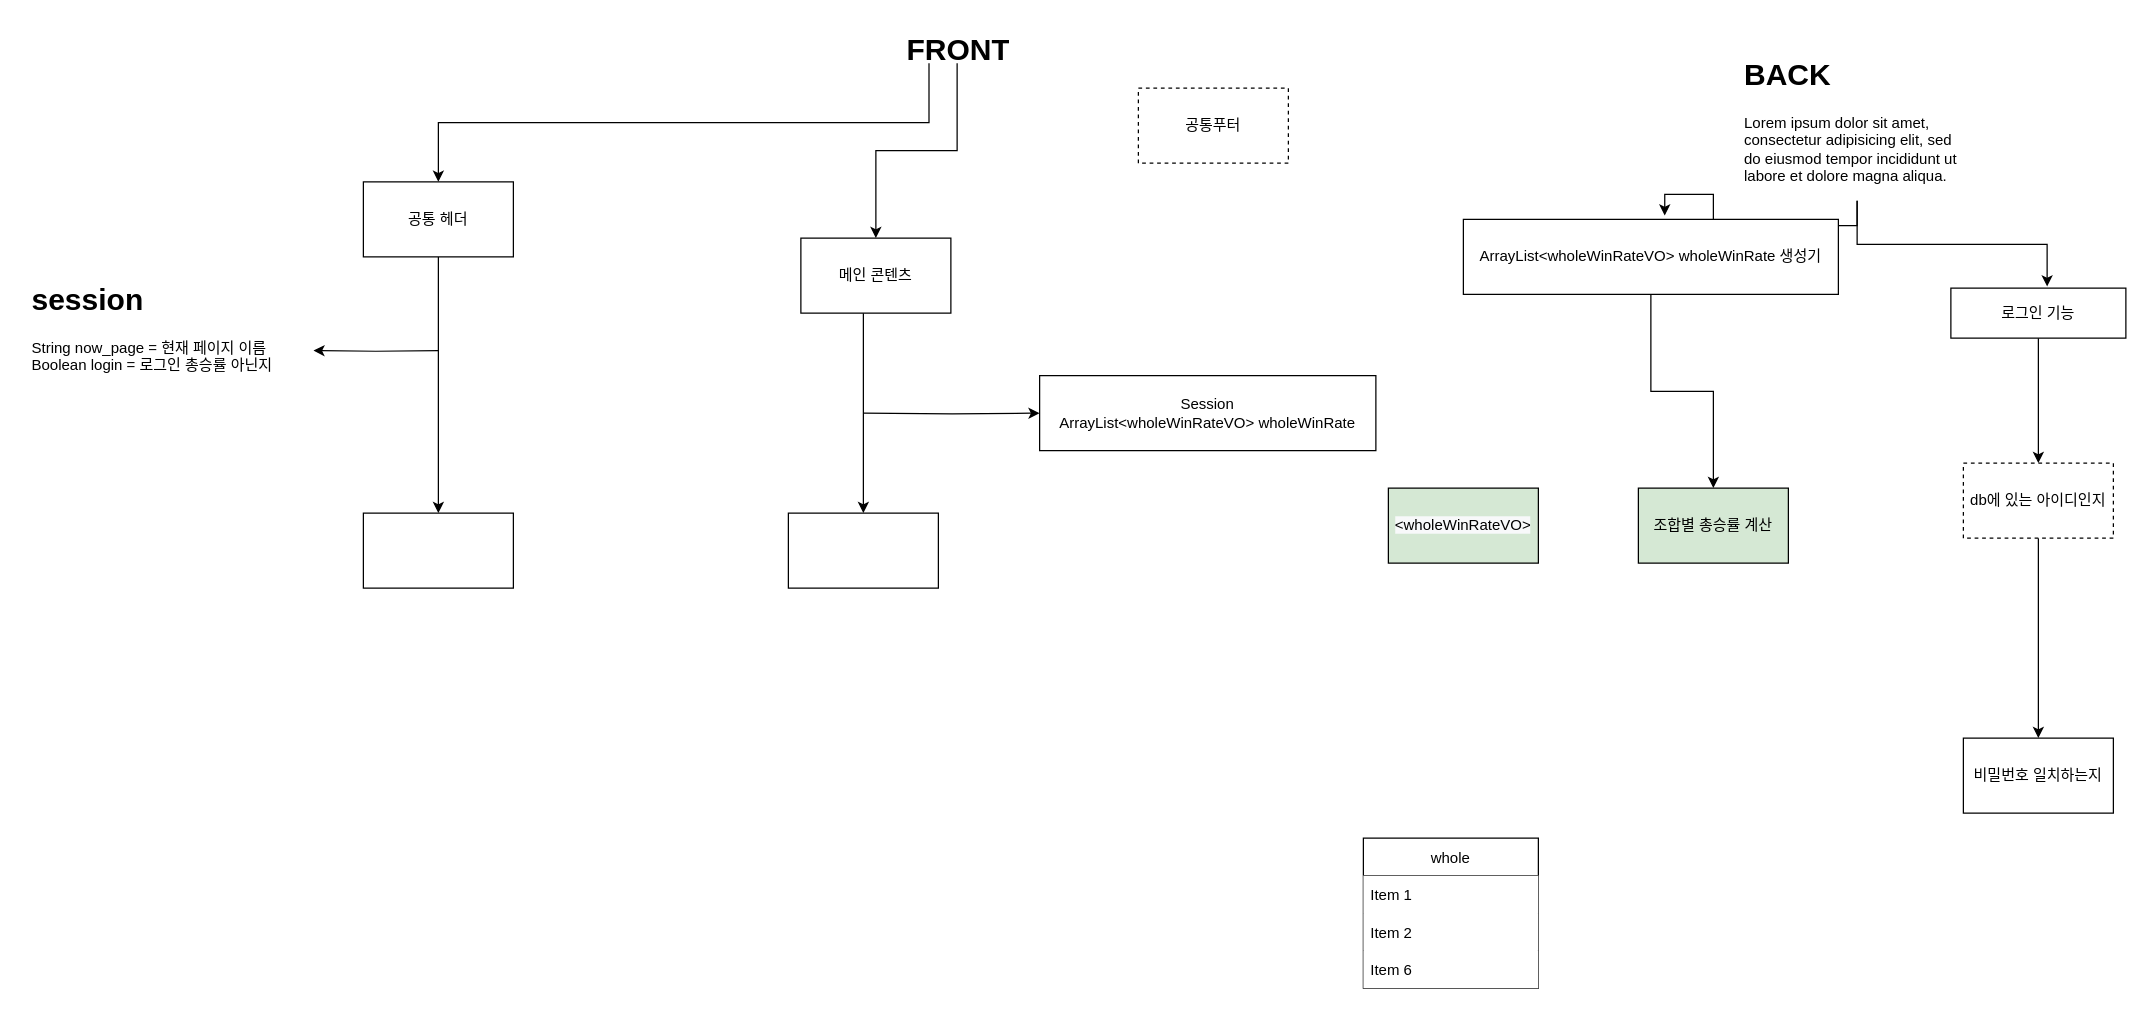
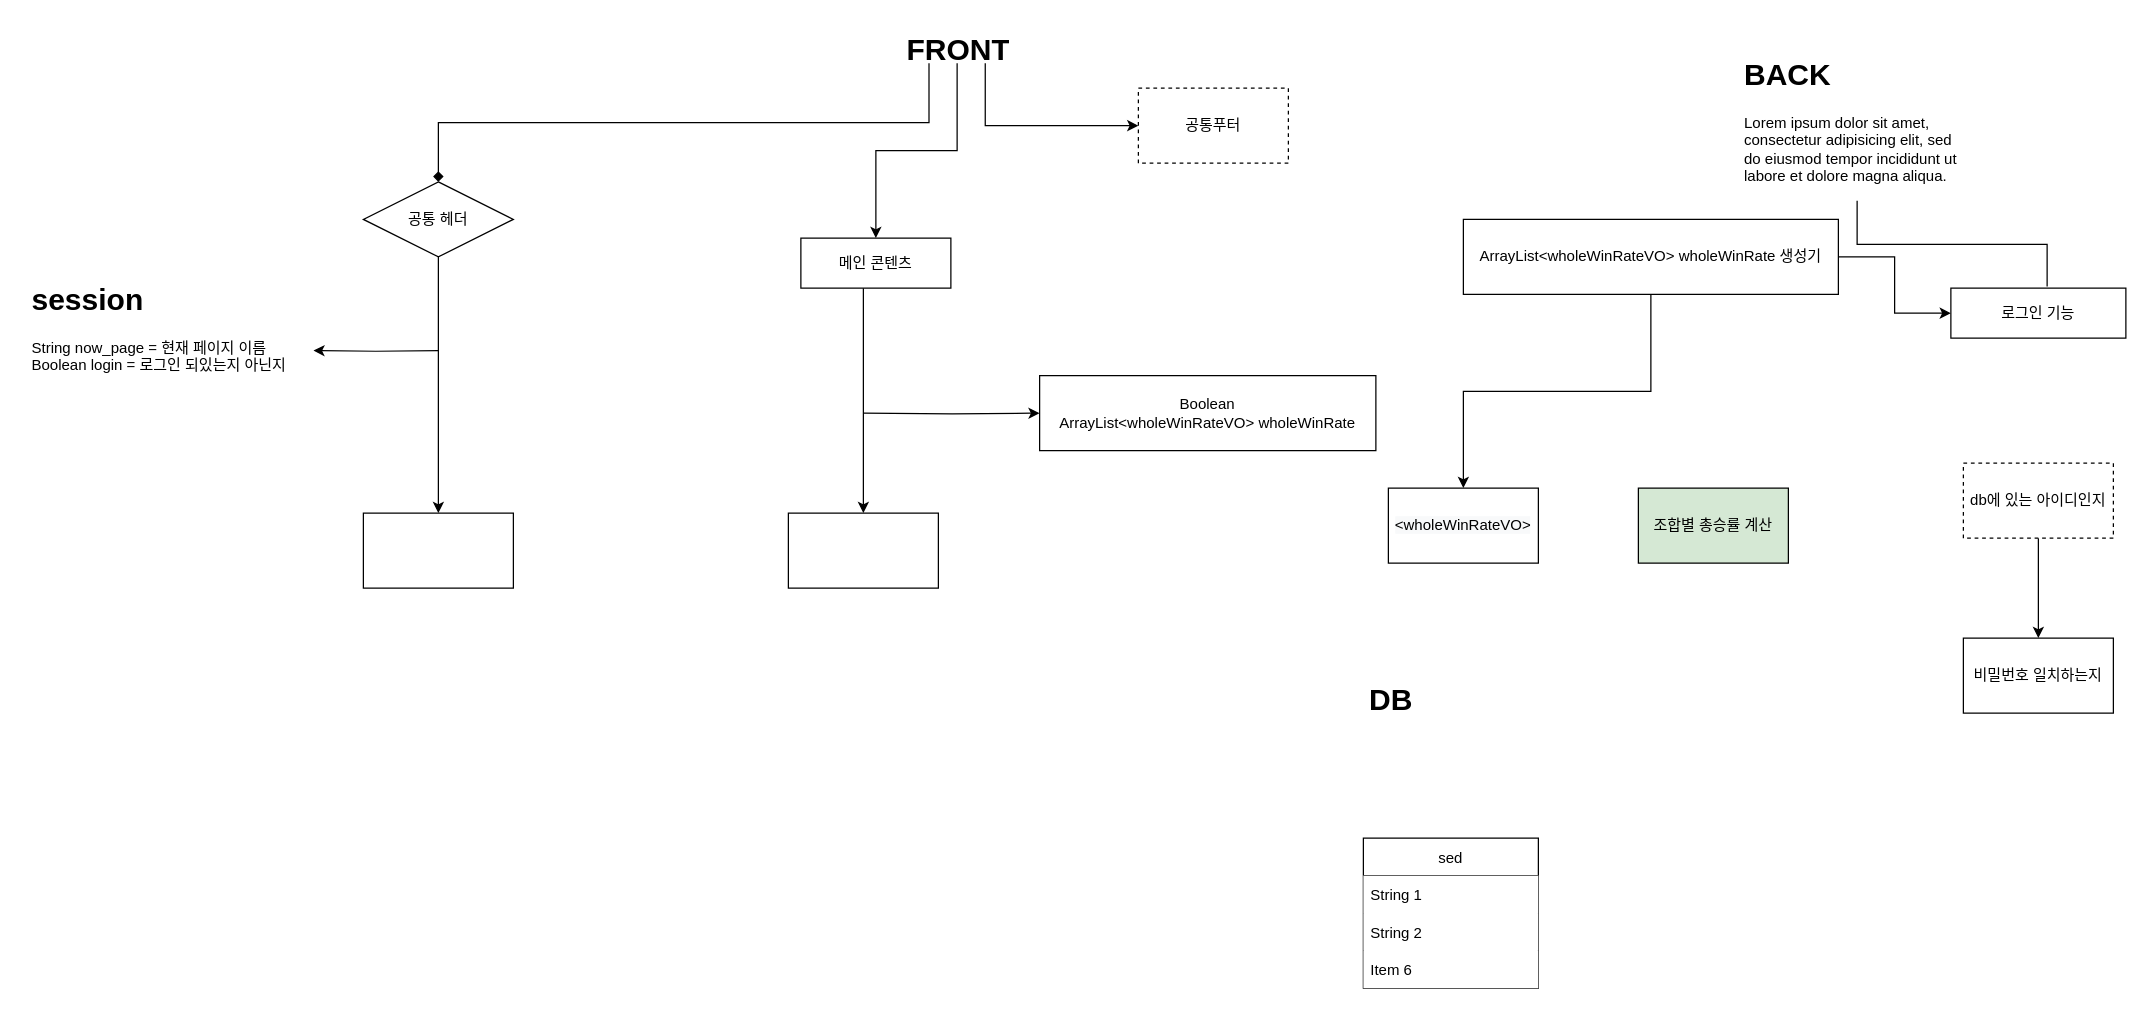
edge "FRONT" -> "공통푸터": added
edge "FRONT" -> "공통 헤더": arrowhead classic -> diamond
edge "BACKLorem ipsum dolor sit amet, consectetur adipisicing elit, sed do eiusmod tempor incididunt ut labore et dolore magna aliqua." -> "ArrayList<wholeWinRateVO> wholeWinRate 생성기": removed
node "공통 헤더": shape rectangle -> diamond
node "메인 콘텐츠": size 150x75 -> 150x50
edge "BACKLorem ipsum dolor sit amet, consectetur adipisicing elit, sed do eiusmod tempor incididunt ut labore et dolore magna aliqua." -> "로그인 기능": arrowhead classic -> none
node "session String now_page = 현재 페이지 이름 Boolean login = 로그인 총승률 아닌지": label "session String now_page = 현재 페이지 이름 Boolean login = 로그인 총승률 아닌지" -> "session String now_page = 현재 페이지 이름 Boolean login = 로그인 되있는지 아닌지"
edge "ArrayList<wholeWinRateVO> wholeWinRate 생성기" -> "<wholeWinRateVO>": added
edge "로그인 기능" -> "db에 있는 아이디인지": removed
edge "ArrayList<wholeWinRateVO> wholeWinRate 생성기" -> "조합별 총승률 계산": now "ArrayList<wholeWinRateVO> wholeWinRate 생성기" -> "로그인 기능"
node "Session ArrayList<wholeWinRateVO> wholeWinRate": label "Session ArrayList<wholeWinRateVO> wholeWinRate" -> "Boolean ArrayList<wholeWinRateVO> wholeWinRate"
node "<wholeWinRateVO>": fillcolor #d5e8d4 -> #ffffff
node "DB": added
node "비밀번호 일치하는지": moved (2038, 776) -> (2038, 676)
node "whole": label "whole" -> "sed"
node "Item 1": label "Item 1" -> "String 1"
node "Item 2": label "Item 2" -> "String 2"
